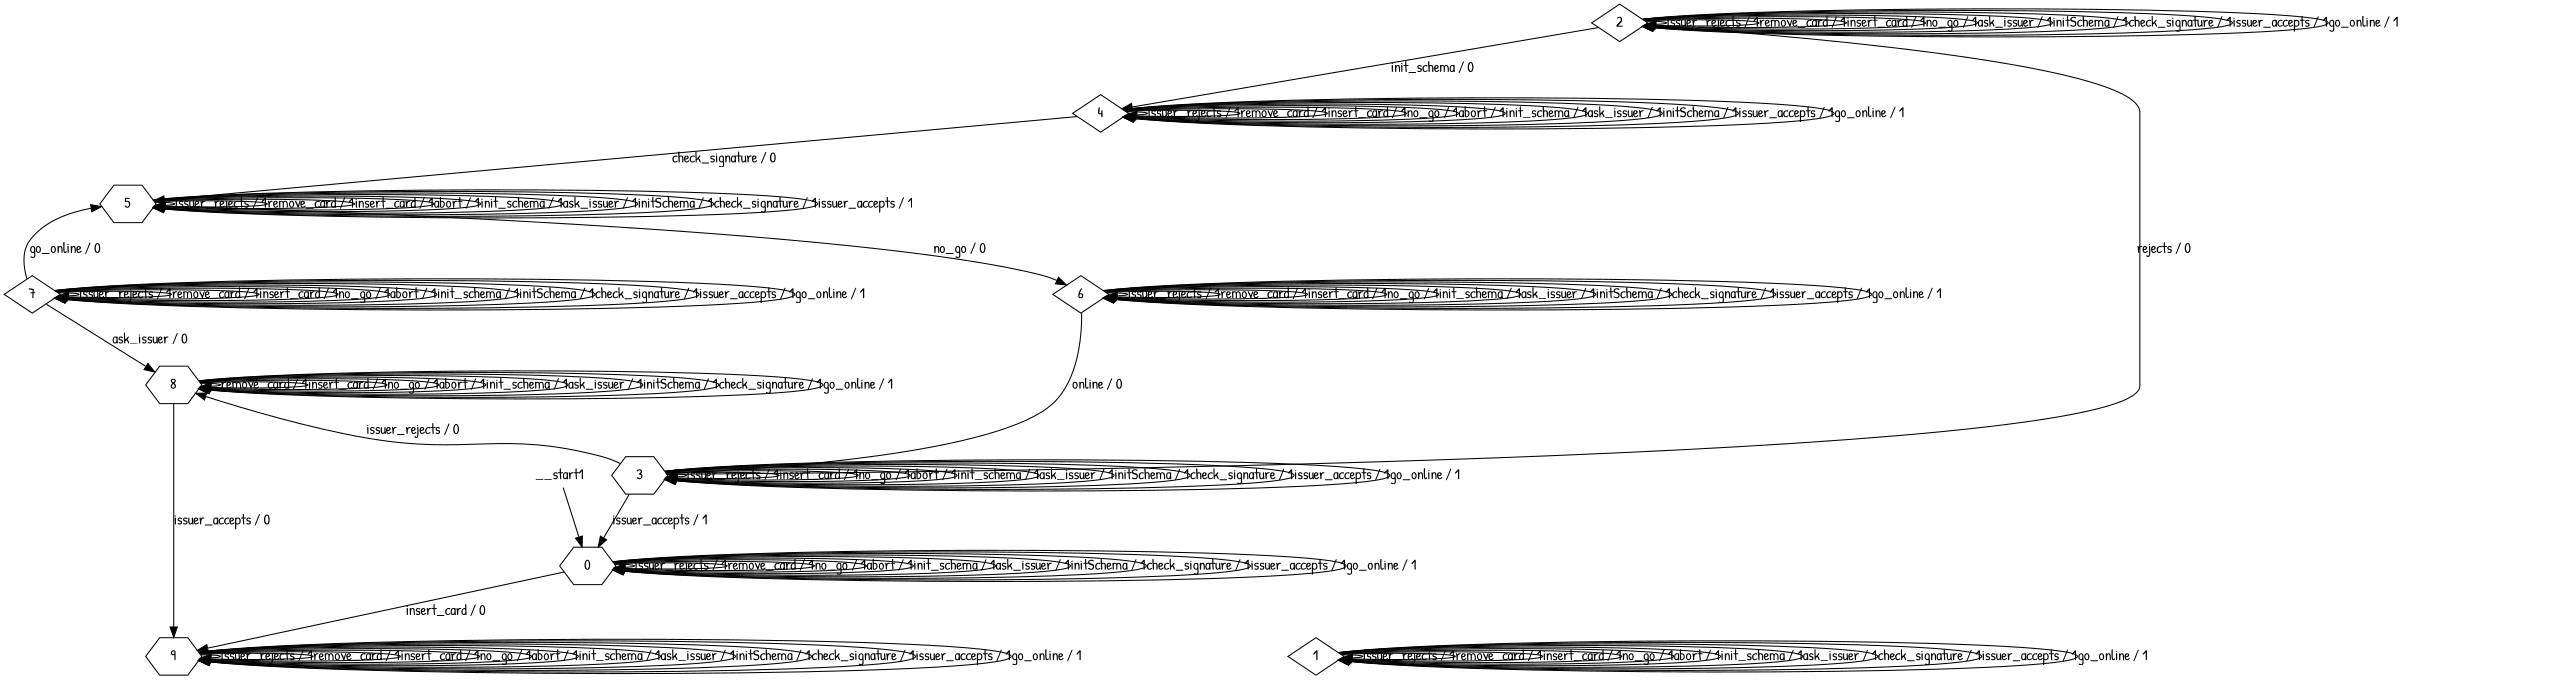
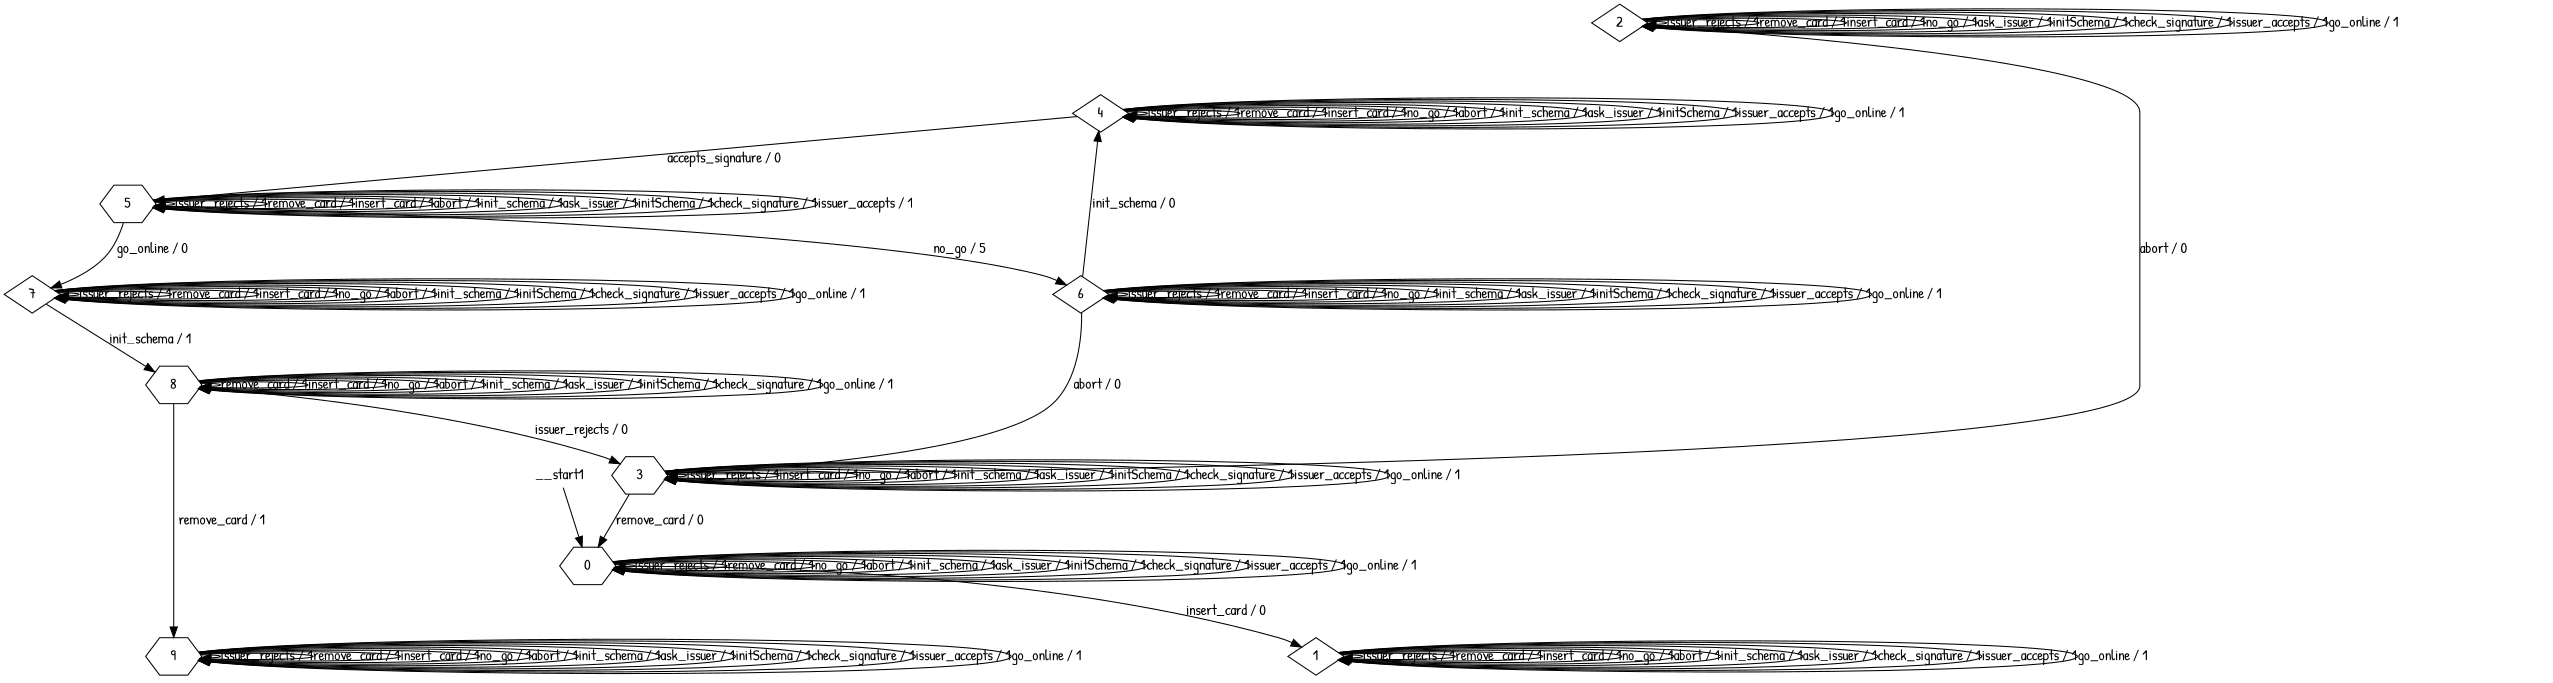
edge "2" -> "4": now "6" -> "4"
edge "4" -> "5": label "check_signature / 0" -> "accepts_signature / 0"
edge "7" -> "5": reversed
edge "5" -> "6": label "no_go / 0" -> "no_go / 5"
edge "2" -> "3": label "rejects / 0" -> "abort / 0"
edge "7" -> "8": label "ask_issuer / 0" -> "init_schema / 1"
edge "6" -> "3": label "online / 0" -> "abort / 0"
edge "3" -> "8": reversed
edge "8" -> "9": label "issuer_accepts / 0" -> "remove_card / 1"
edge "3" -> "0": label "issuer_accepts / 1" -> "remove_card / 0"
edge "0" -> "9": now "0" -> "1"
